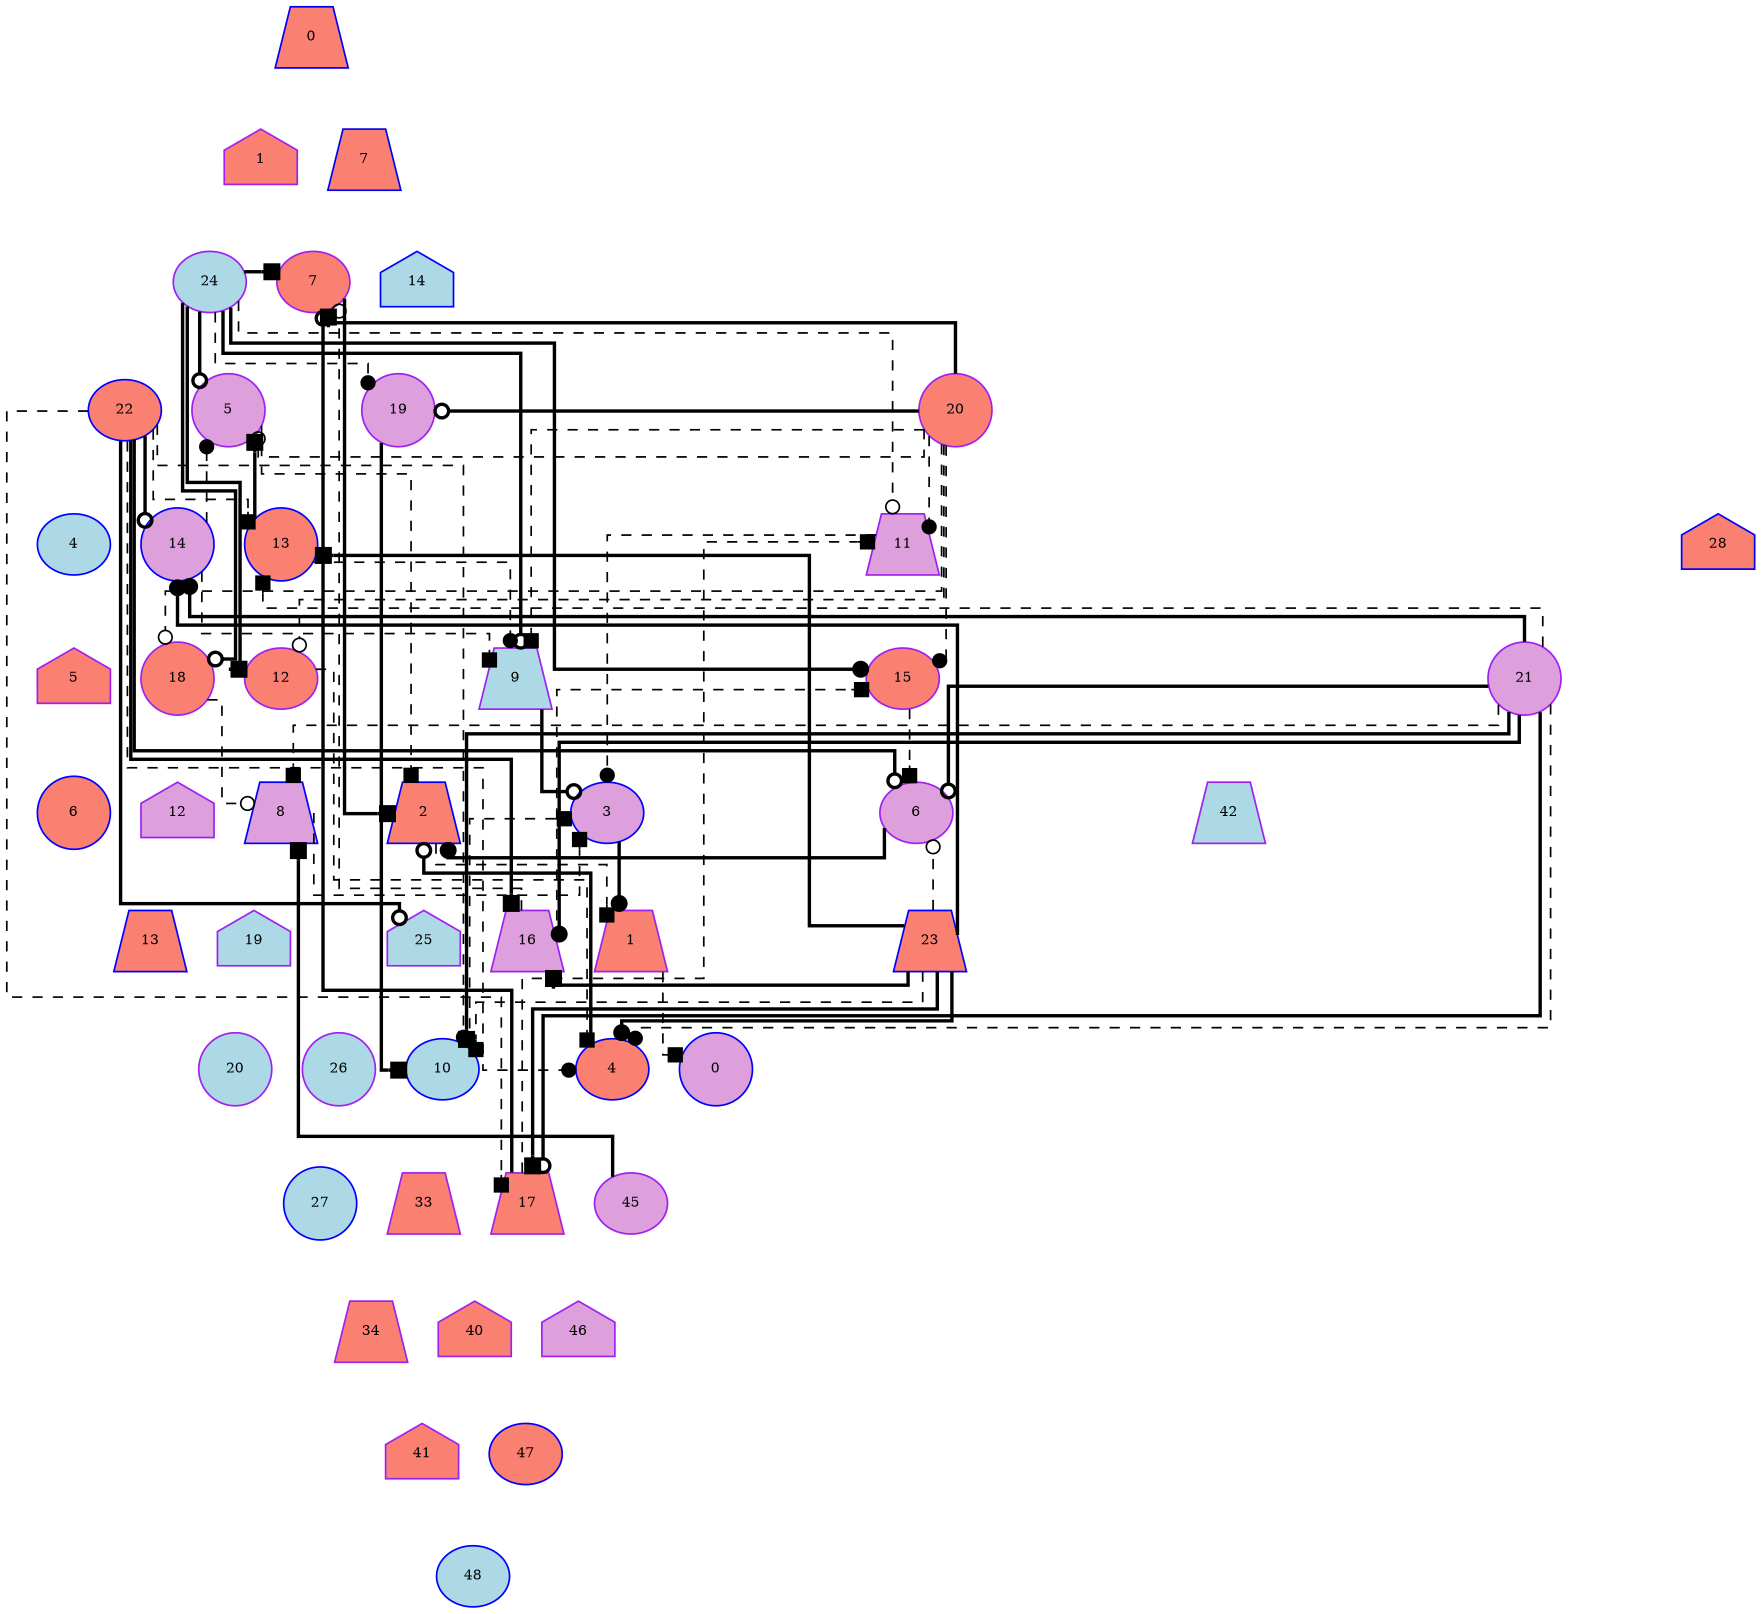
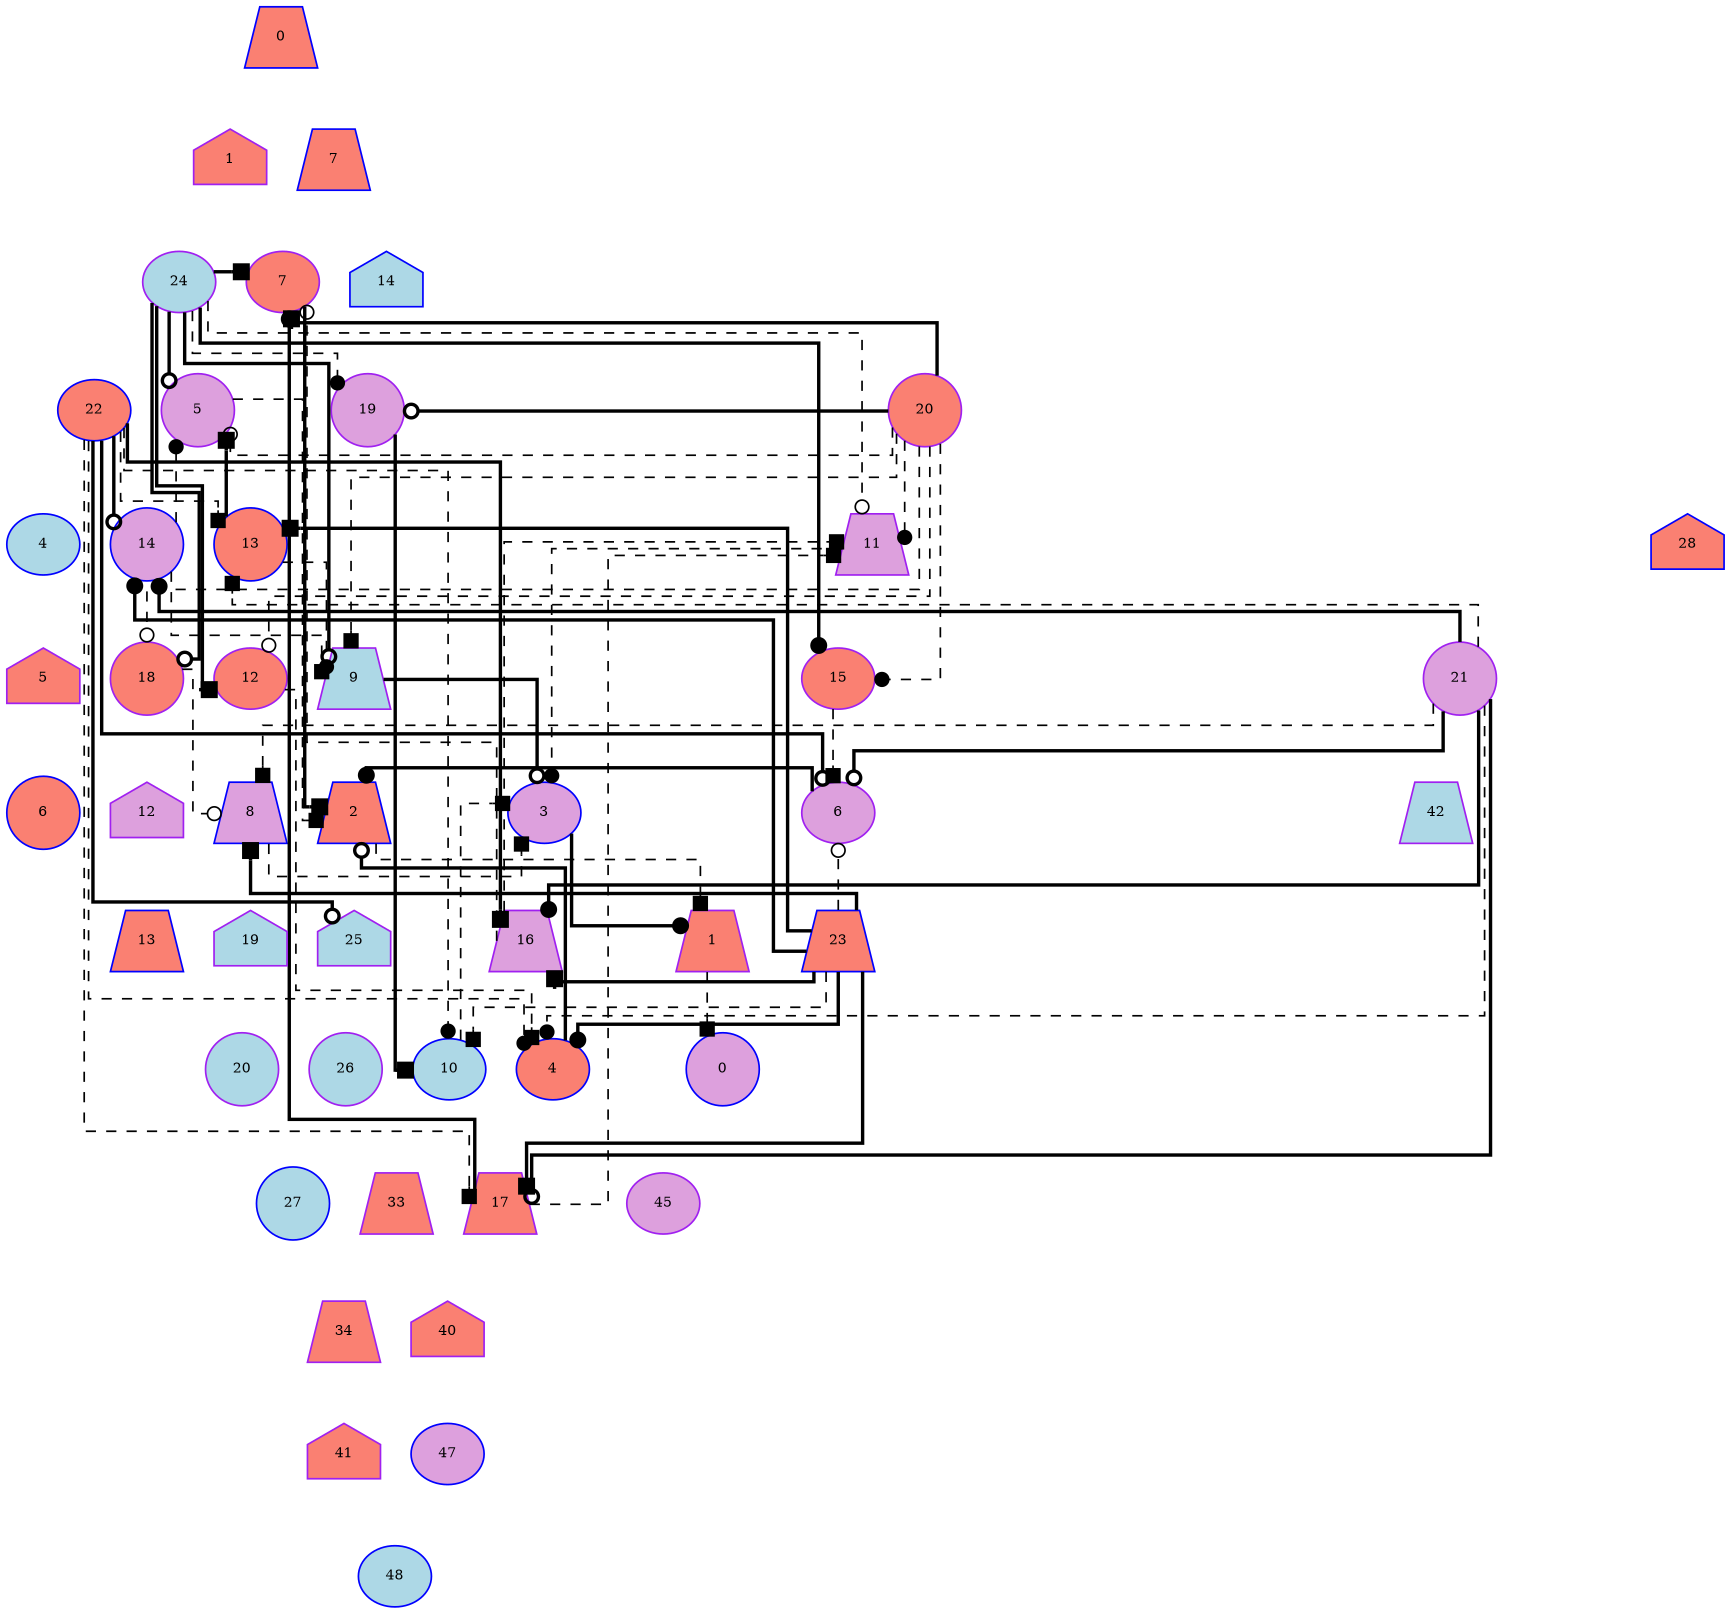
edge "16" -> "15": now "16" -> "11"
edge "21" -> "10": removed
edge "45" -> "8": now "23" -> "8"
node "46": removed
node "47": fillcolor salmon -> plum
